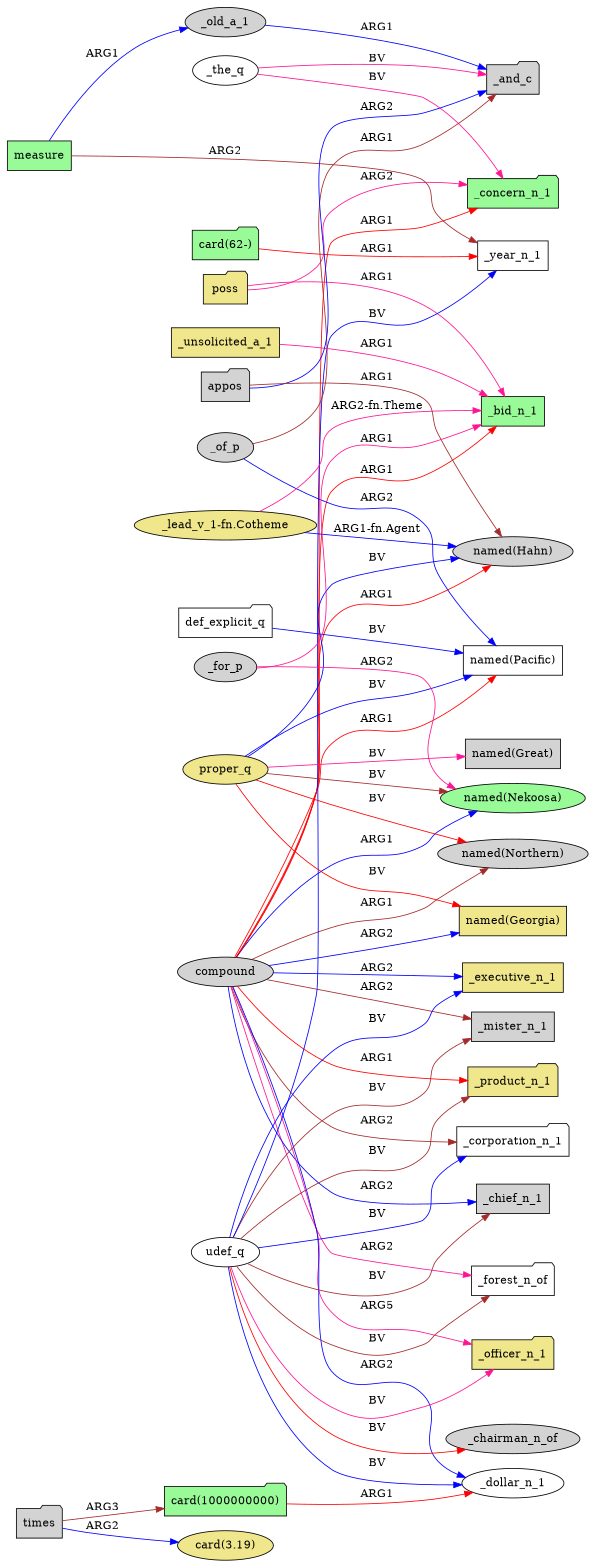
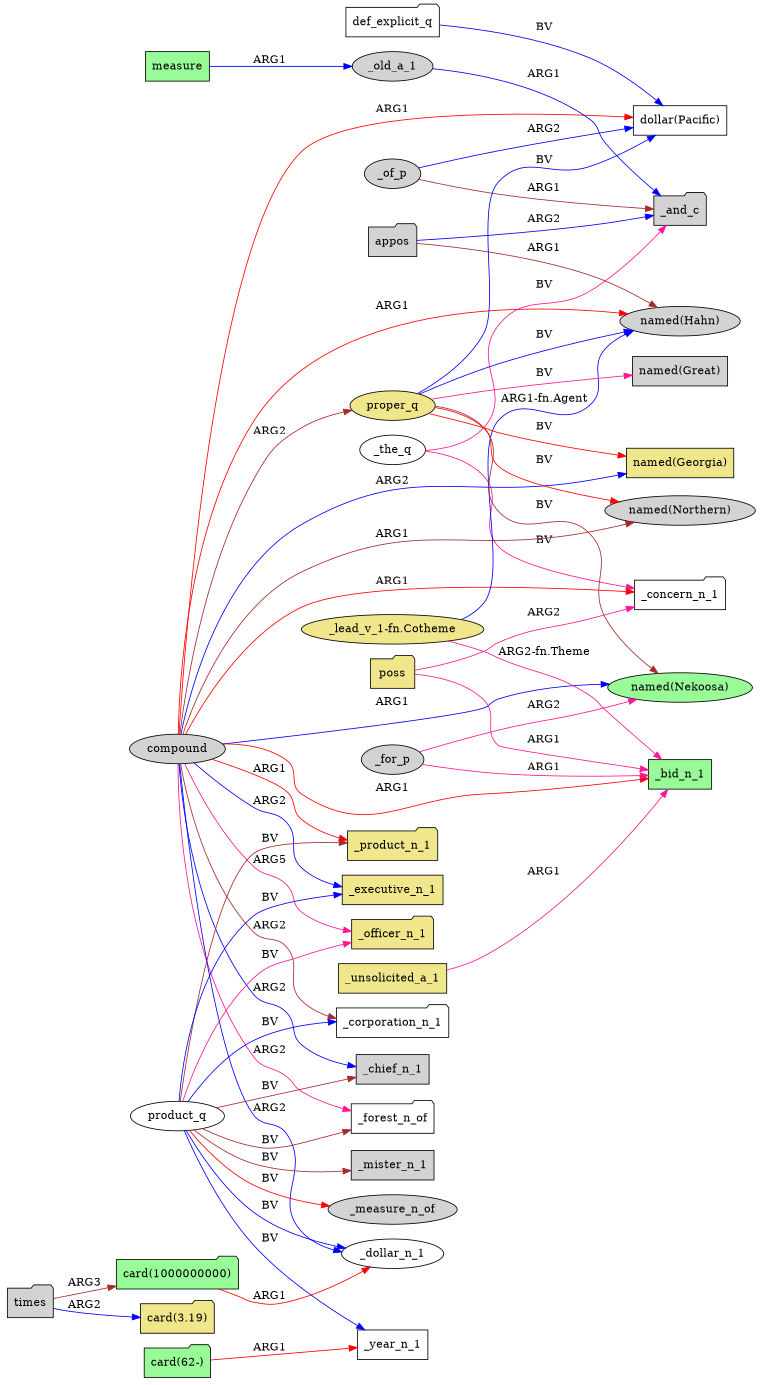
edge "measure" -> "_year_n_1": removed, label "ARG2"
node "_concern_n_1": fillcolor palegreen -> white
node "named(Pacific)": label "named(Pacific)" -> "dollar(Pacific)"
edge "compound" -> "_mister_n_1": now "compound" -> "proper_q"
node "udef_q": label "udef_q" -> "product_q"
node "_chairman_n_of": label "_chairman_n_of" -> "_measure_n_of"
node "card(3.19)": shape ellipse -> folder
